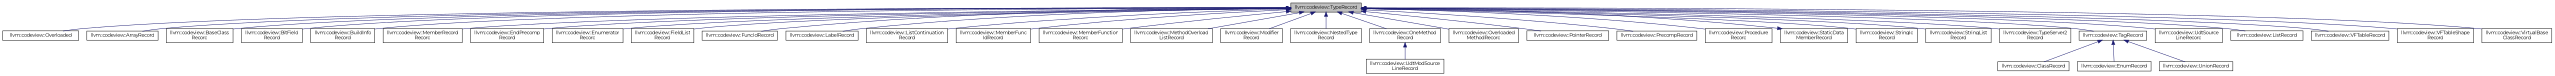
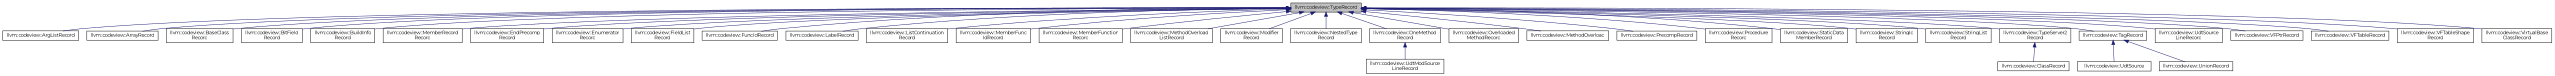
edge "llvm::codeview::TypeRecord" -> "llvm::codeview::StaticData MemberRecord": reversed
node "llvm::codeview::Overloaded": label "llvm::codeview::Overloaded" -> "llvm::codeview::ArgListRecord"
node "llvm::codeview::PointerRecord": label "llvm::codeview::PointerRecord" -> "llvm::codeview::MethodOverload"
node "llvm::codeview::ListRecord": label "llvm::codeview::ListRecord" -> "llvm::codeview::VFPtrRecord"
edge "llvm::codeview::ClassRecord" -> "llvm::codeview::TagRecord": now "llvm::codeview::ClassRecord" -> "llvm::codeview::TypeServer2 Record"
node "llvm::codeview::EnumRecord": label "llvm::codeview::EnumRecord" -> "llvm::codeview::UdtSource"
